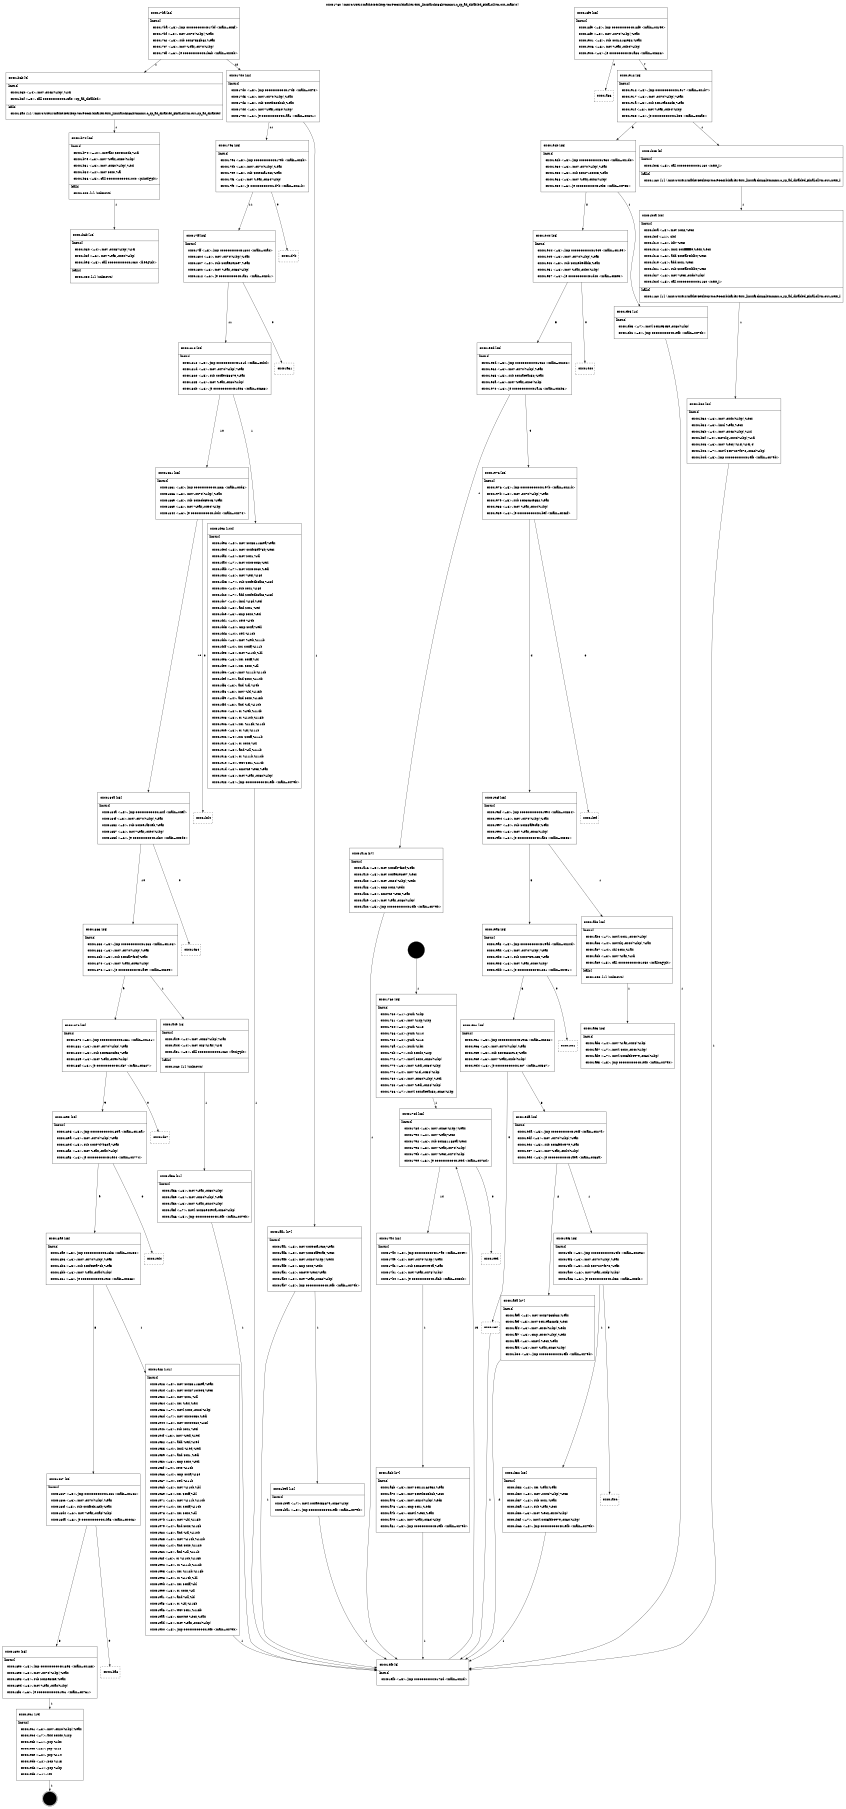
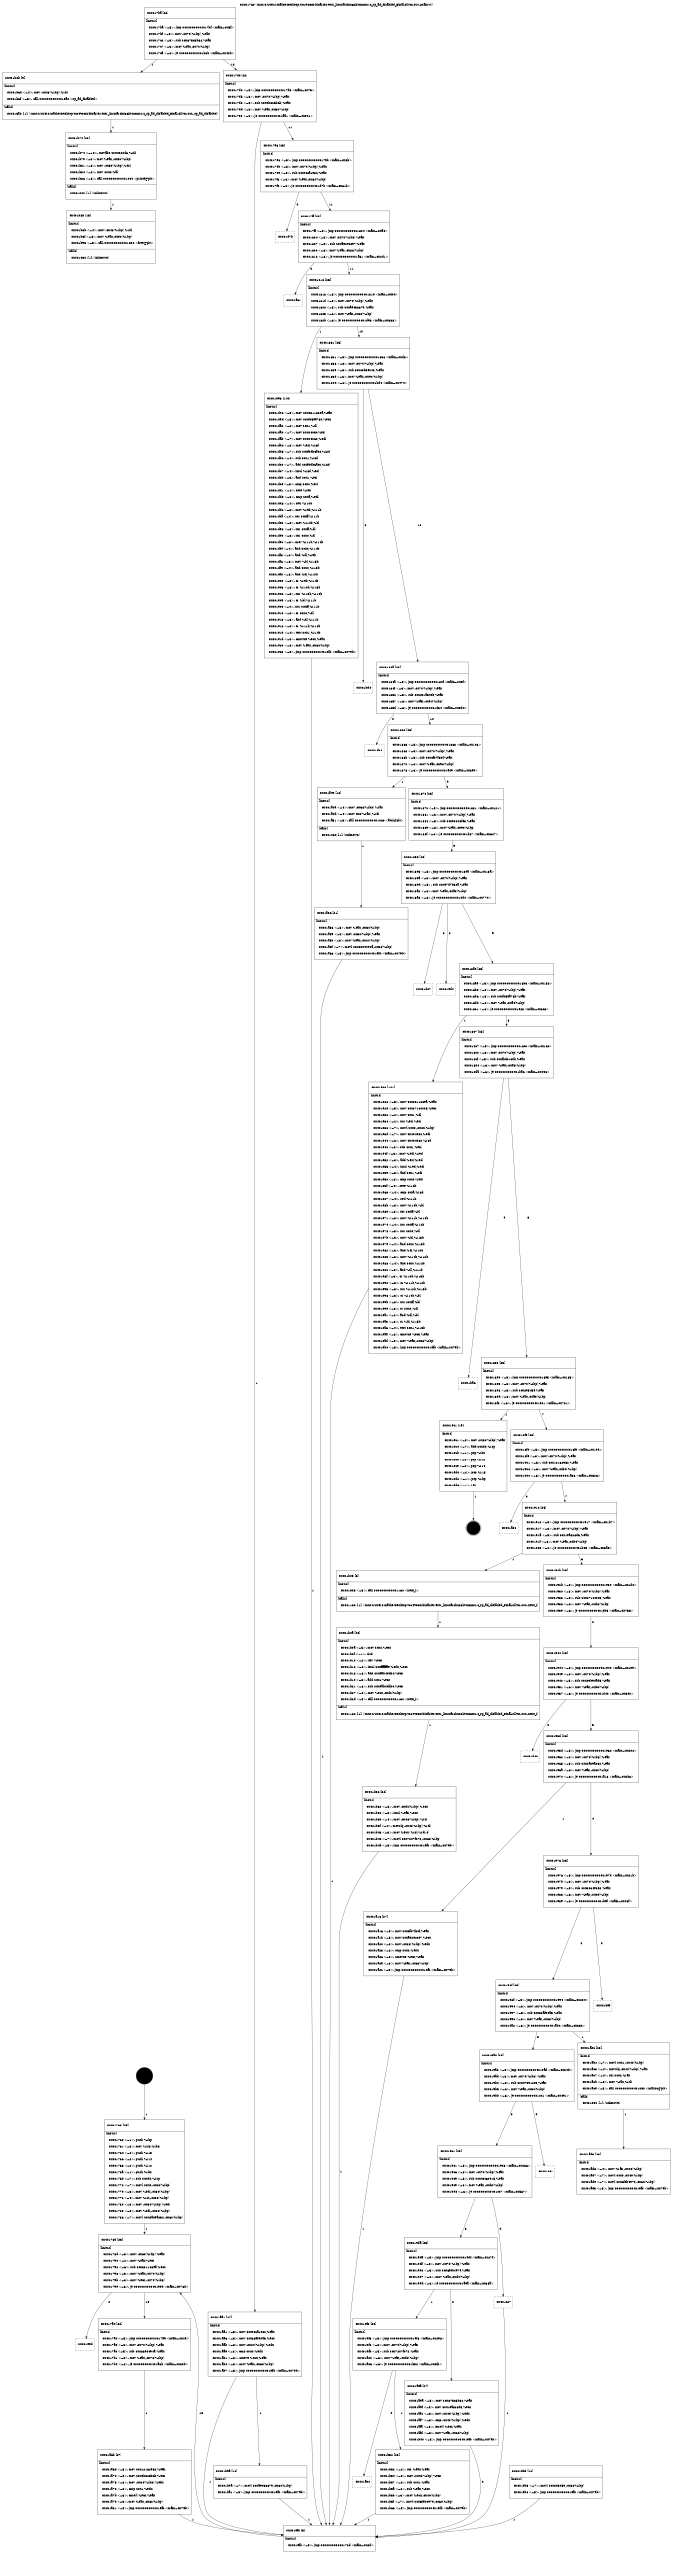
edge "0x40192b [25]" -> "0x401eb5 [12]": removed, label "1"
edge "0x40187c [25]" -> "0x401d87": now "0x401895 [25]" -> "0x401d87"
edge "0x4018e0 [25]" -> "0x4018f9 [25]": added, label "7"
